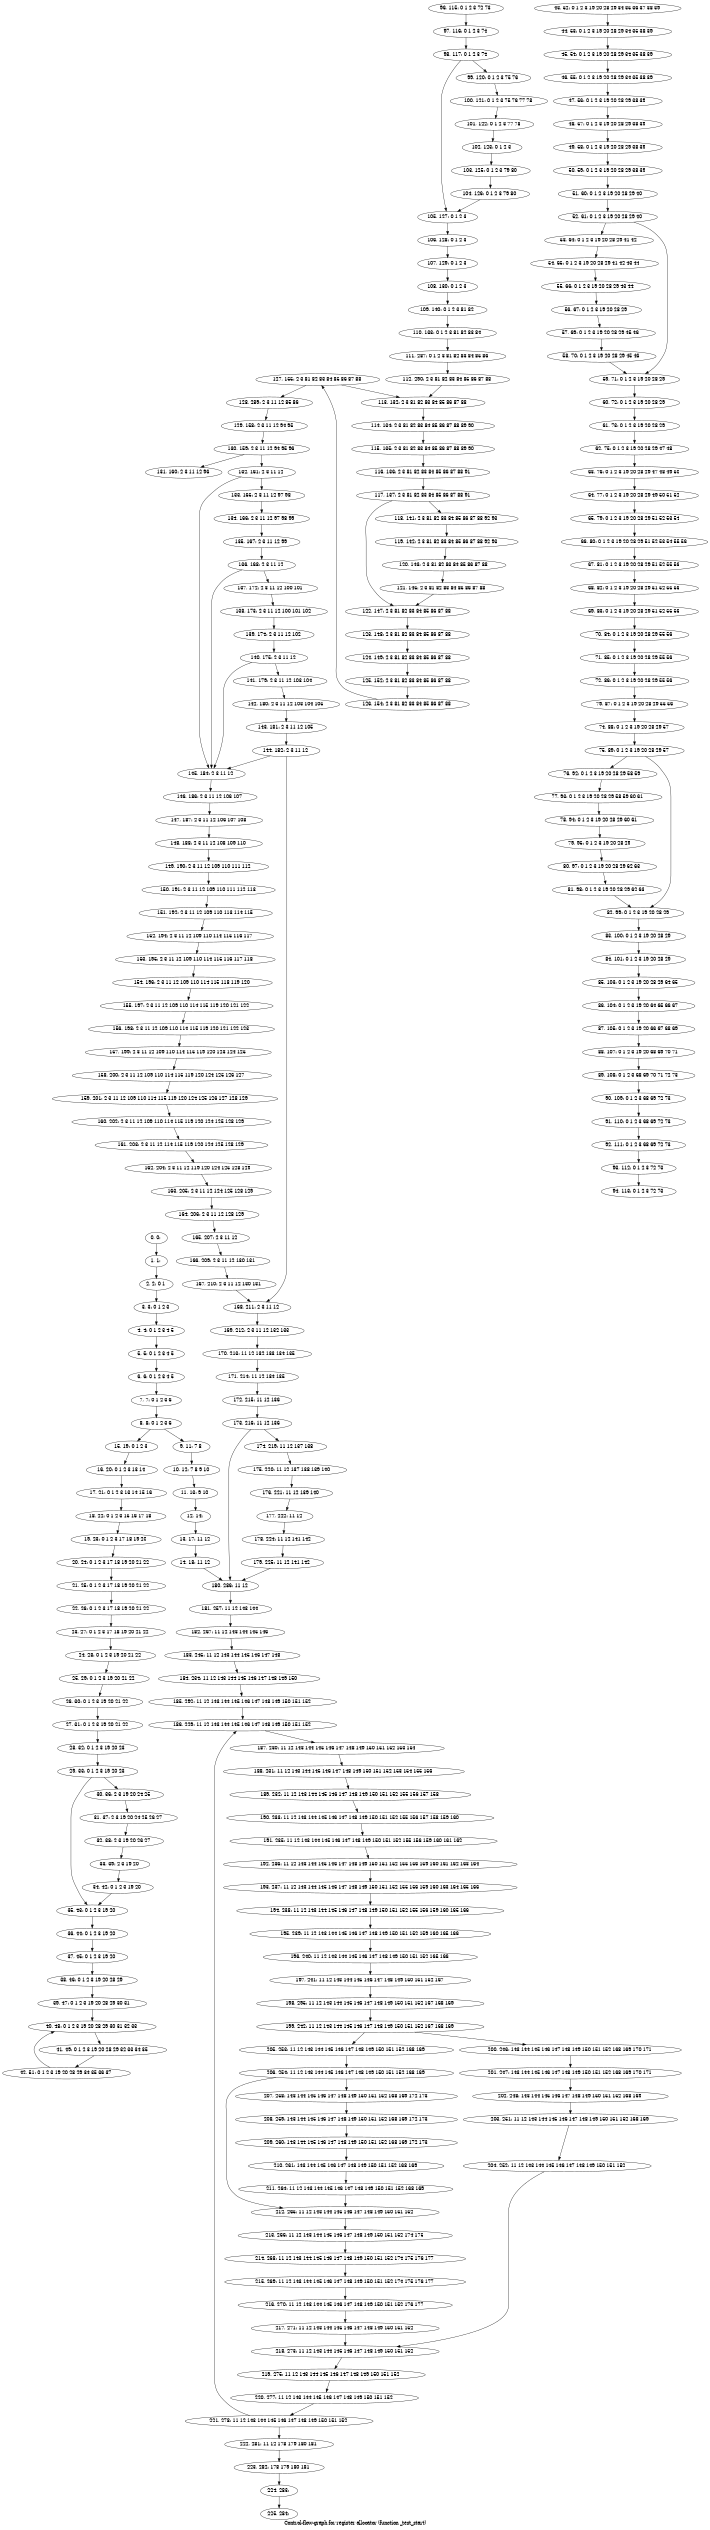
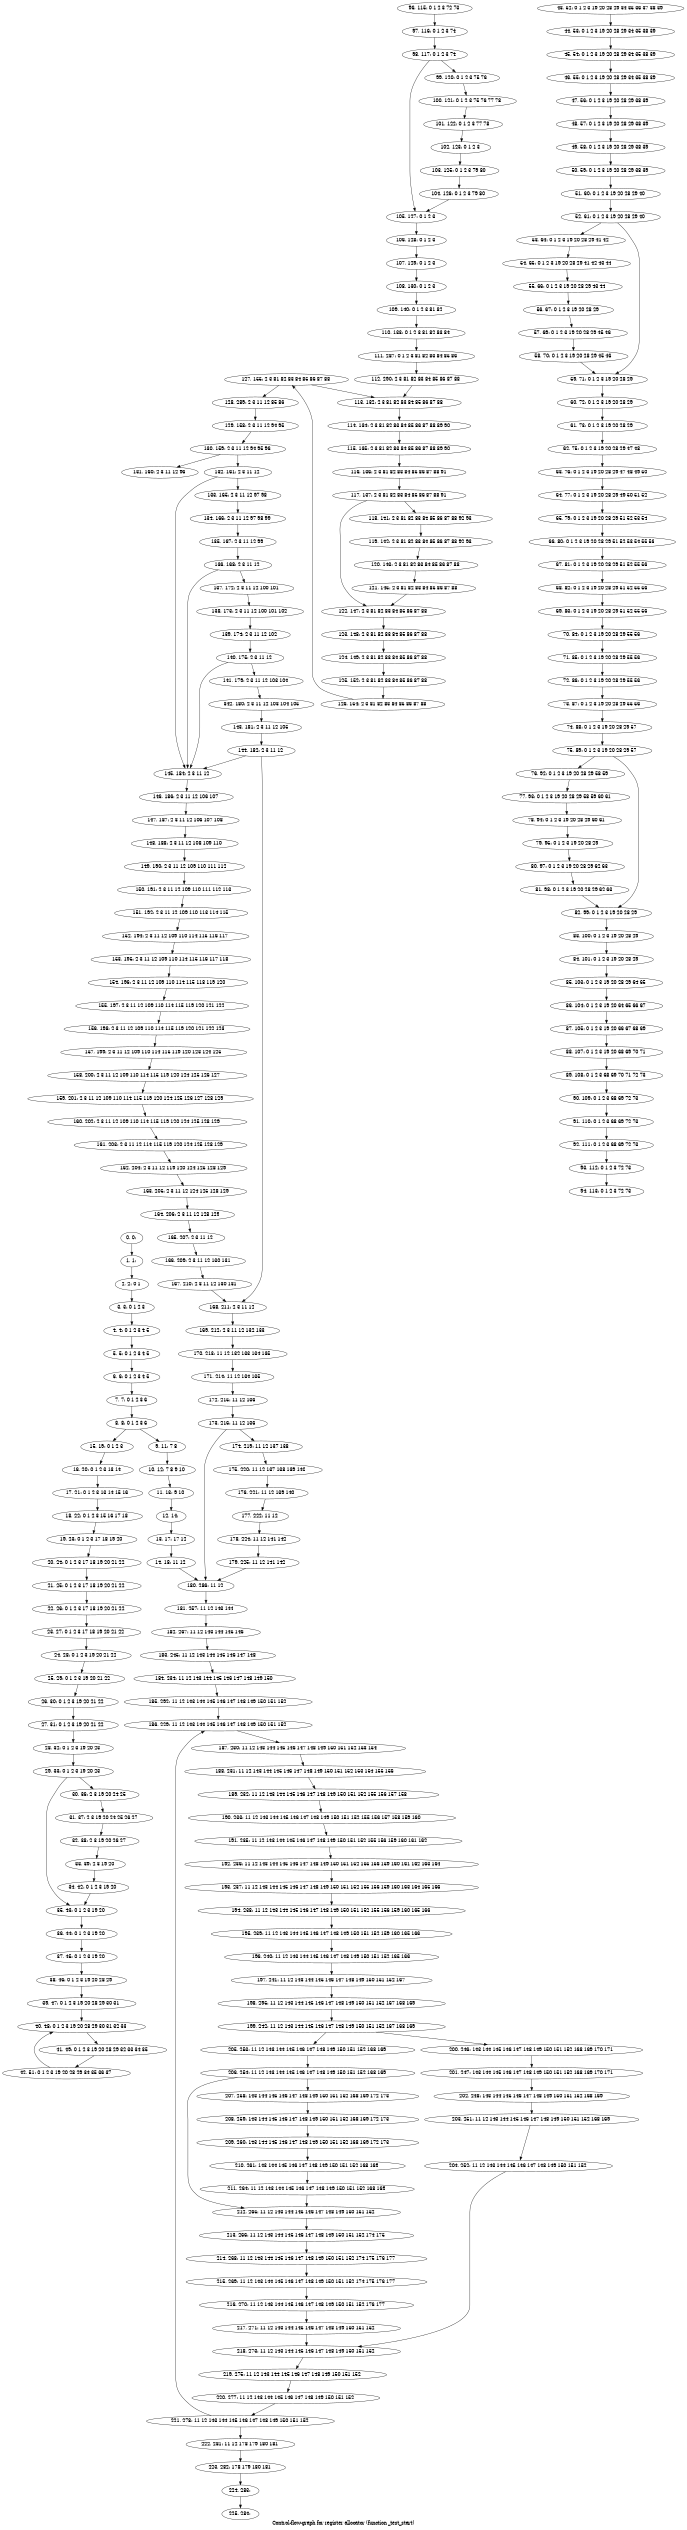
node "142, 180: 2 3 11 12 103 104 105": label "142, 180: 2 3 11 12 103 104 105" -> "342, 180: 2 3 11 12 103 104 105"
node "79, 87: 0 1 2 3 19 20 28 29 55 56": label "79, 87: 0 1 2 3 19 20 28 29 55 56" -> "73, 87: 0 1 2 3 19 20 28 29 55 56"
node "13, 17: 11 12": label "13, 17: 11 12" -> "13, 17: 17 12"
